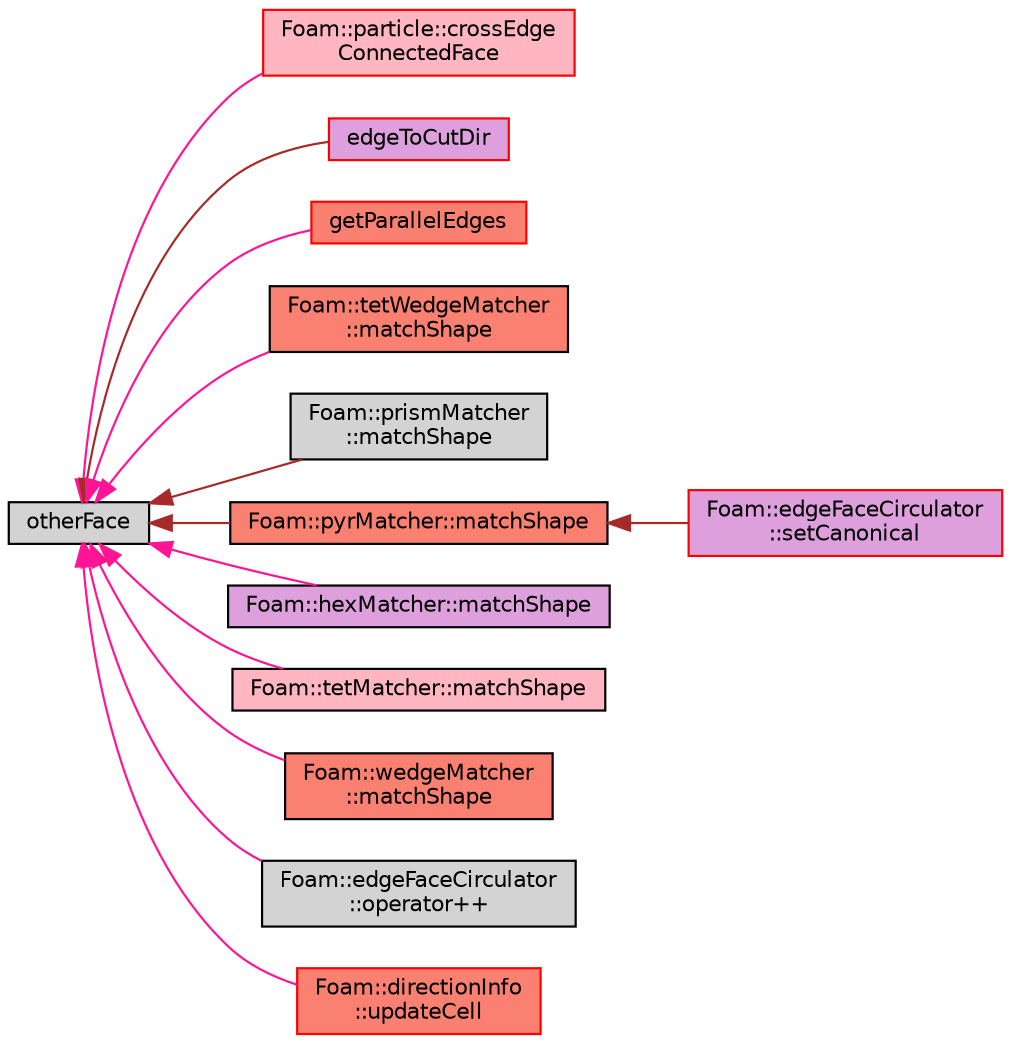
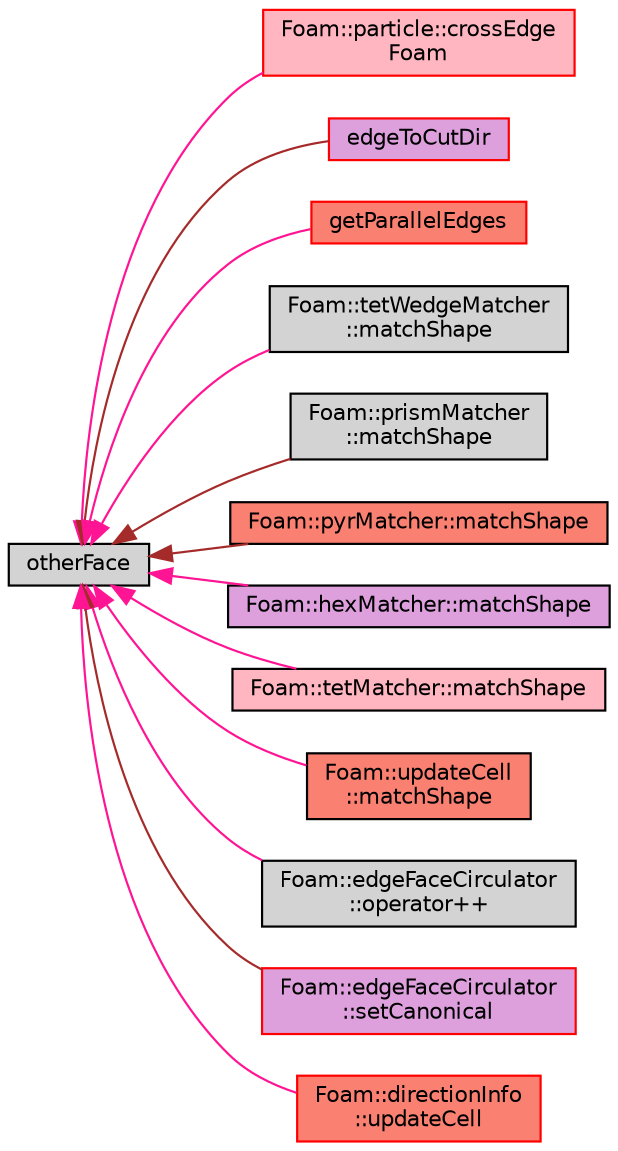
node "Foam::particle::crossEdge ConnectedFace": label "Foam::particle::crossEdge ConnectedFace" -> "Foam::particle::crossEdge Foam"
node "Foam::tetWedgeMatcher ::matchShape": fillcolor salmon -> lightgrey
edge "Foam::edgeFaceCirculator ::setCanonical" -> "Foam::pyrMatcher::matchShape": now "Foam::edgeFaceCirculator ::setCanonical" -> "otherFace"
node "Foam::wedgeMatcher ::matchShape": label "Foam::wedgeMatcher ::matchShape" -> "Foam::updateCell ::matchShape"
